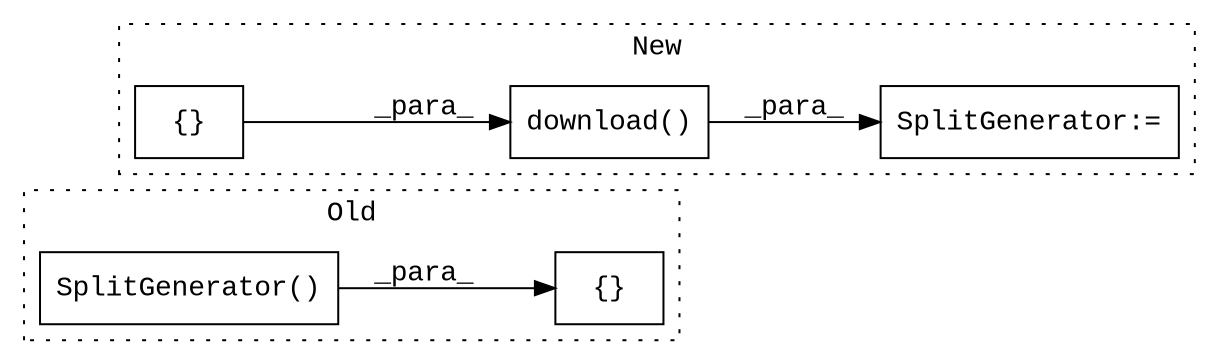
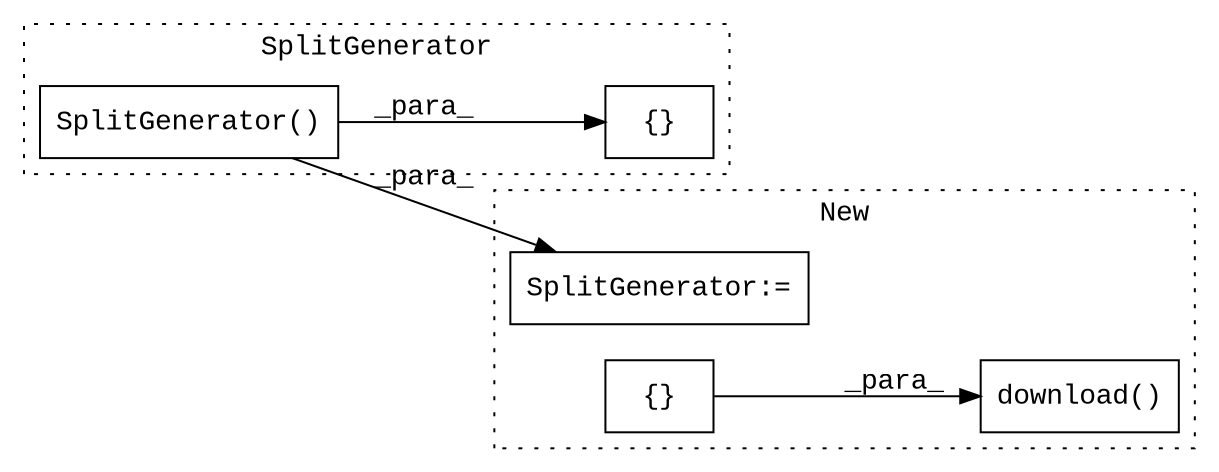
edge "download()" -> "SplitGenerator:=": now "SplitGenerator()" -> "SplitGenerator:="
cluster "Old": label "Old" -> "SplitGenerator"
